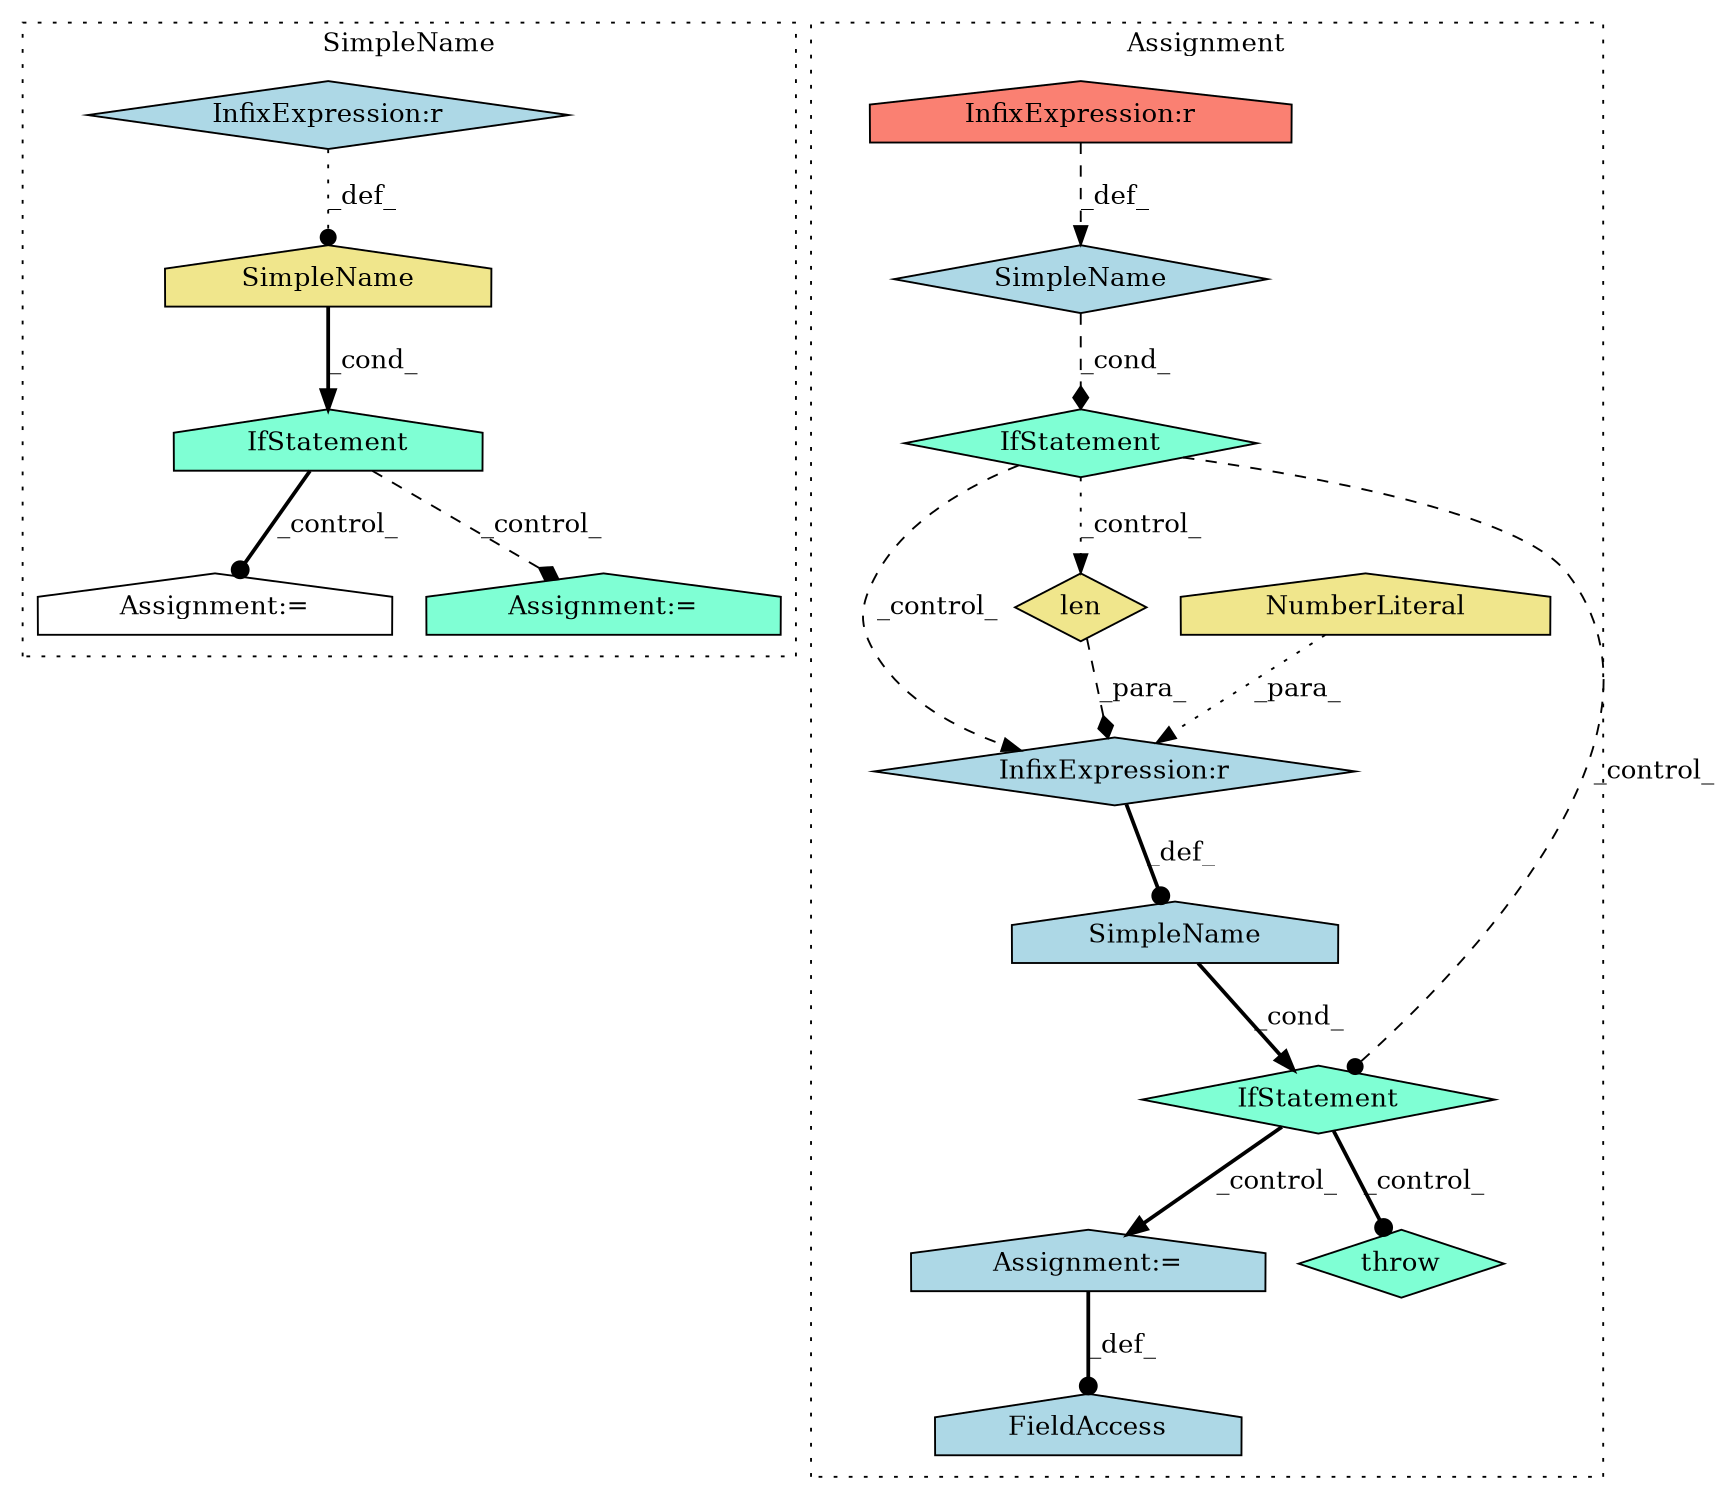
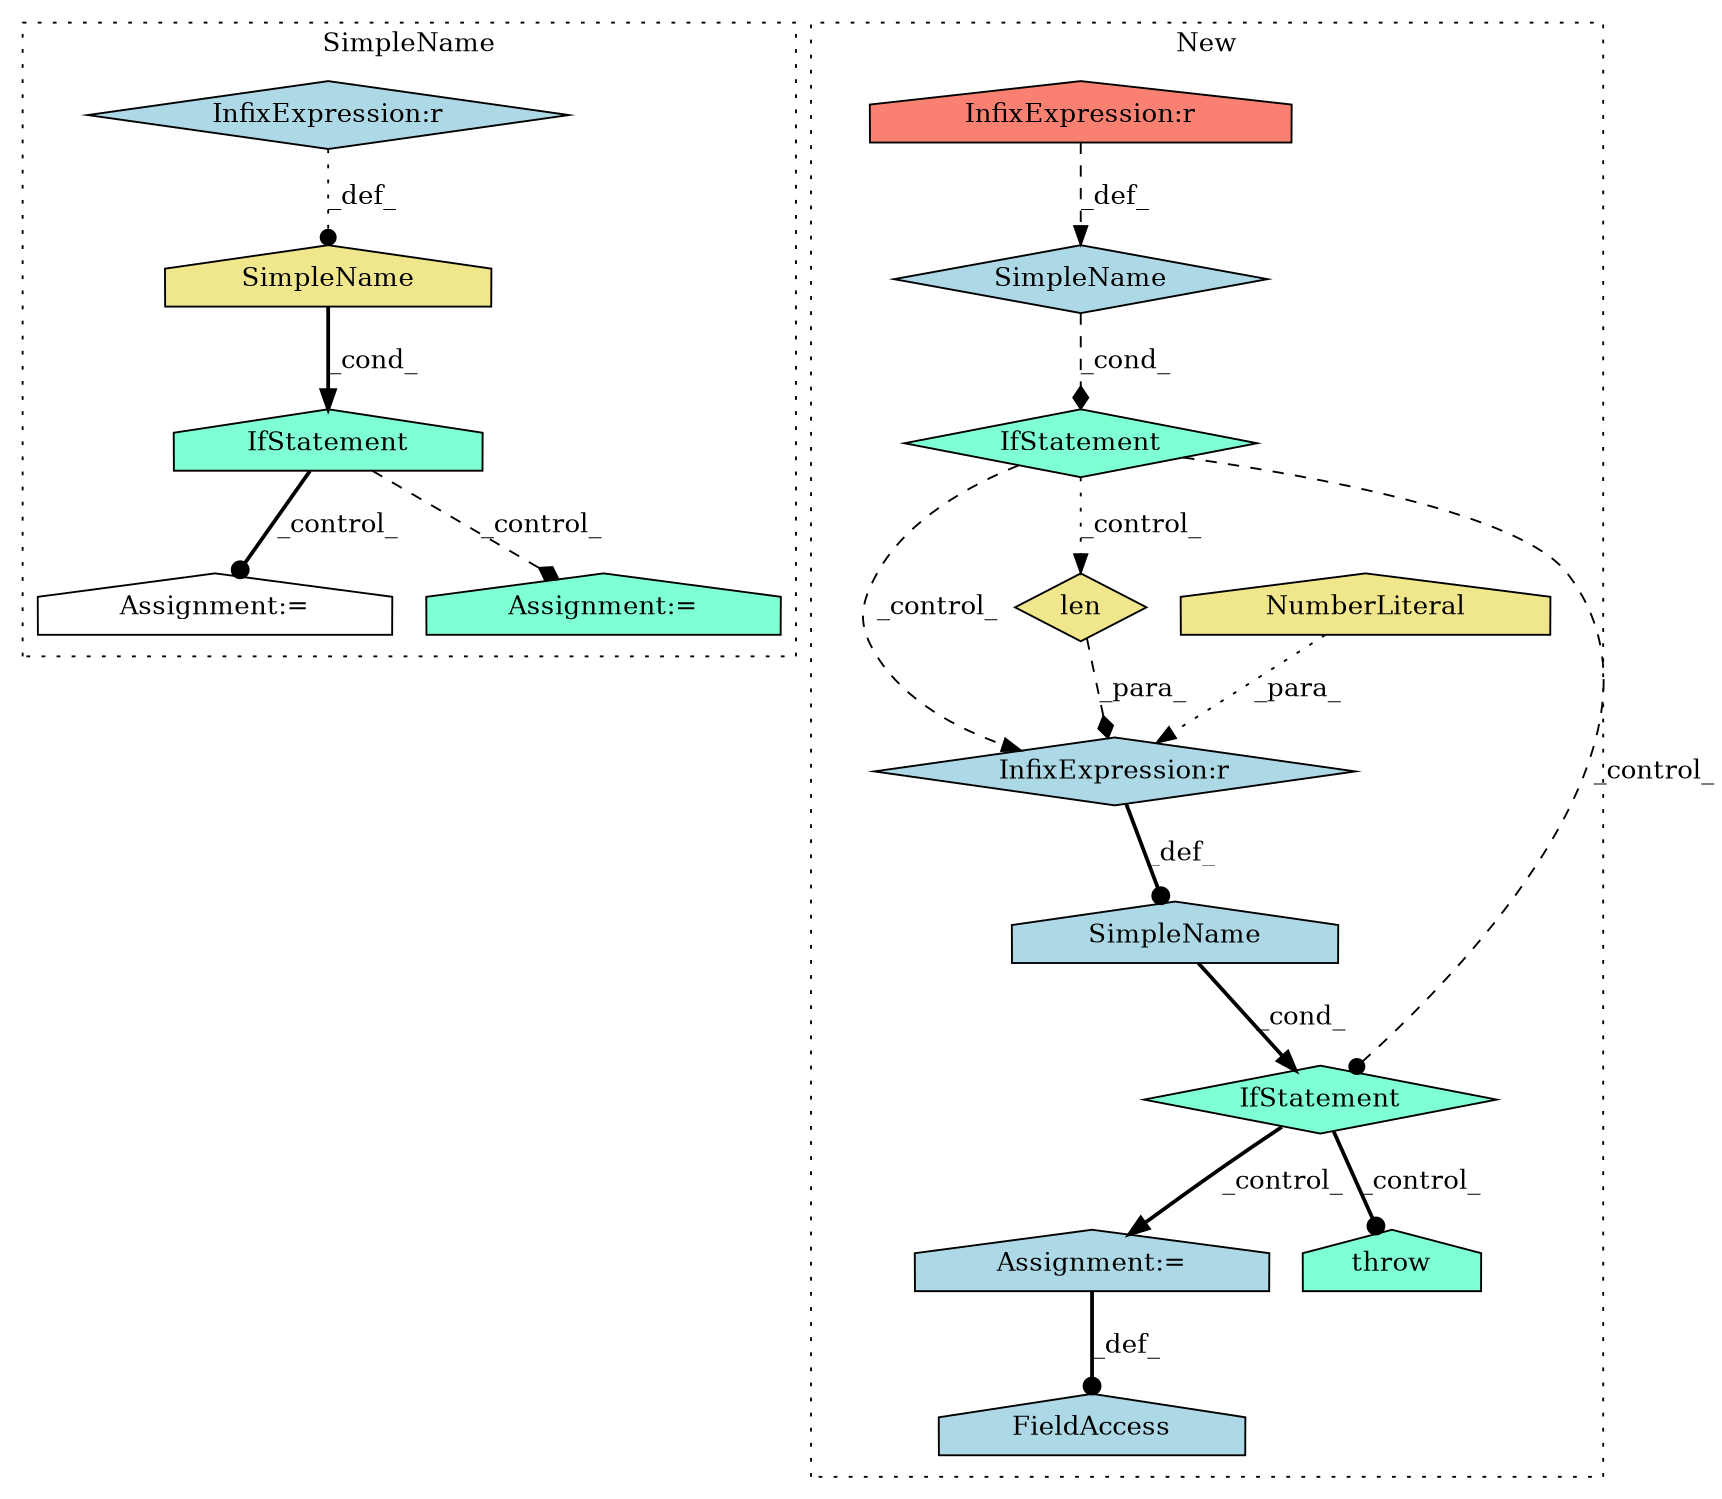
cluster "Assignment": label "Assignment" -> "New"
node "throw": shape diamond -> house
